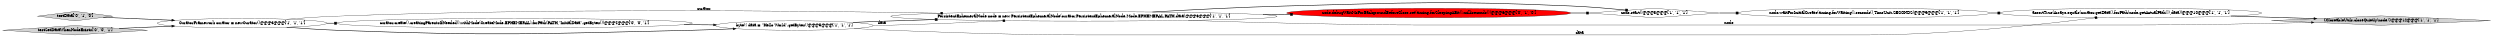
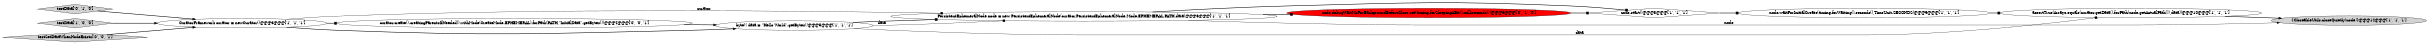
node "{CloseableUtils.closeQuietly(node)}@@@12@@@['1', '1', '1']": shape diamond -> ellipse
node "testData['1', '0', '0']": added
